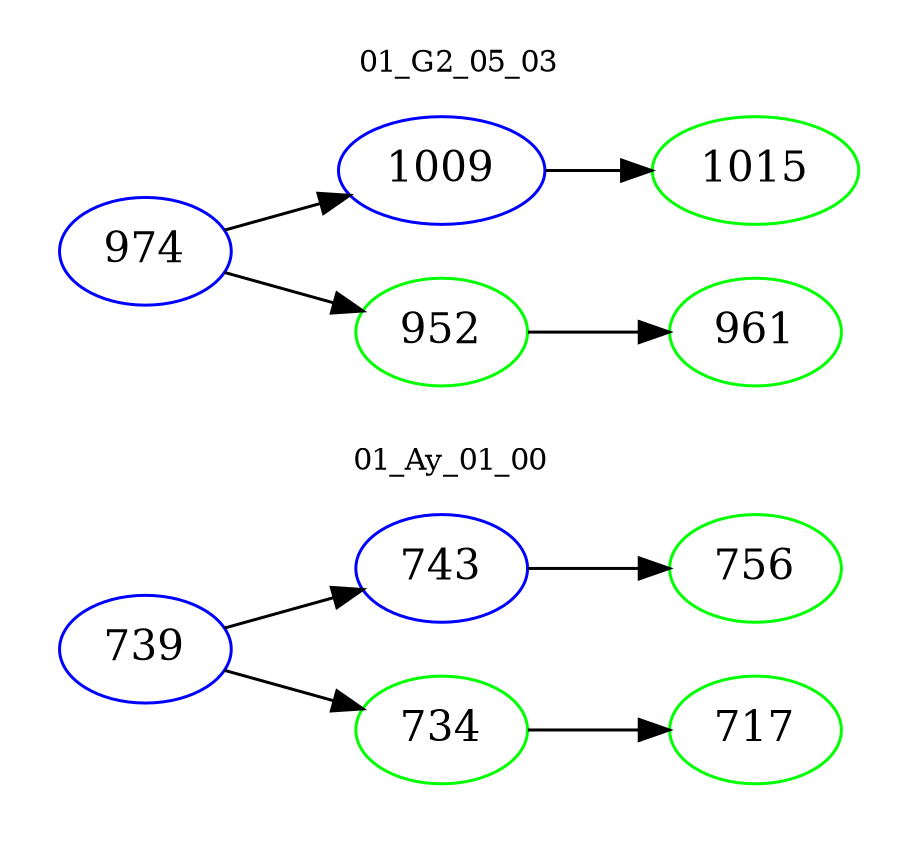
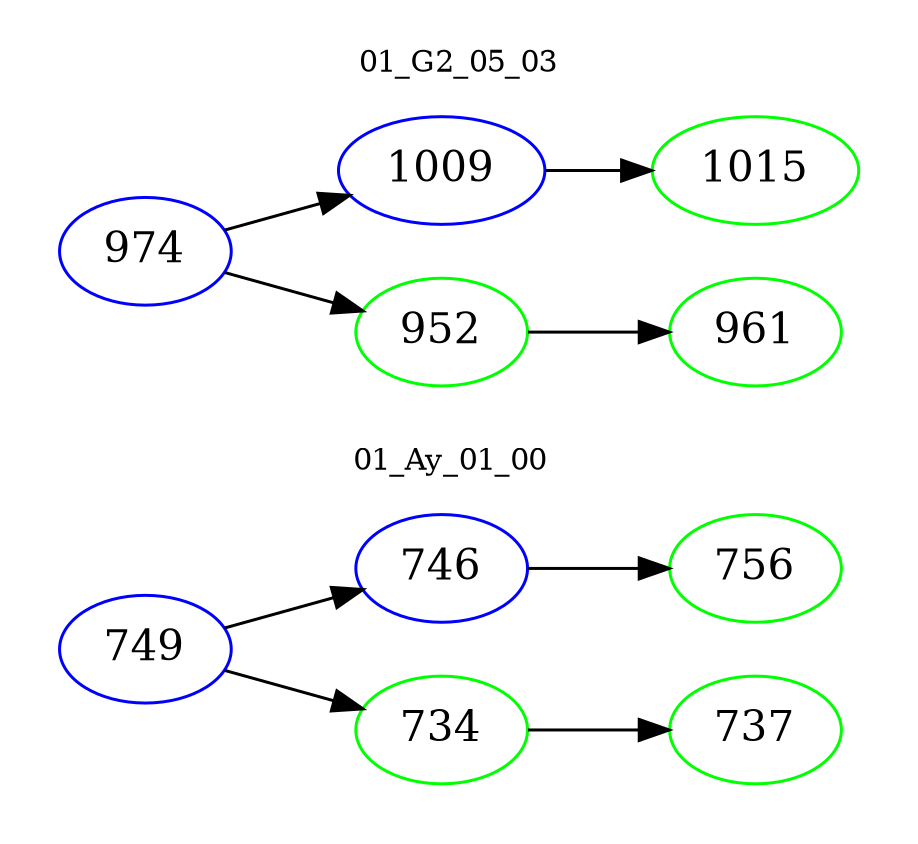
node "743": label "743" -> "746"
node "739": label "739" -> "749"
node "717": label "717" -> "737"
